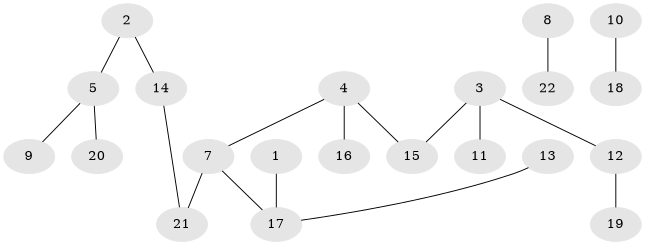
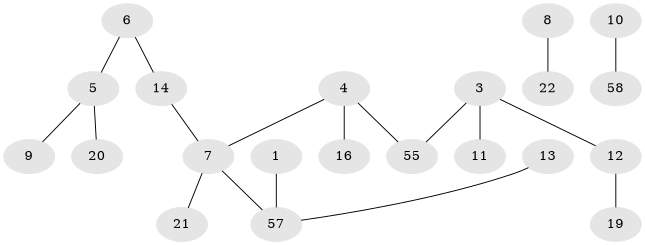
node "2": label "2" -> "6"
node "18": label "18" -> "58"
edge "14" -- "21": now "14" -- "7"
node "15": label "15" -> "55"
node "17": label "17" -> "57"
